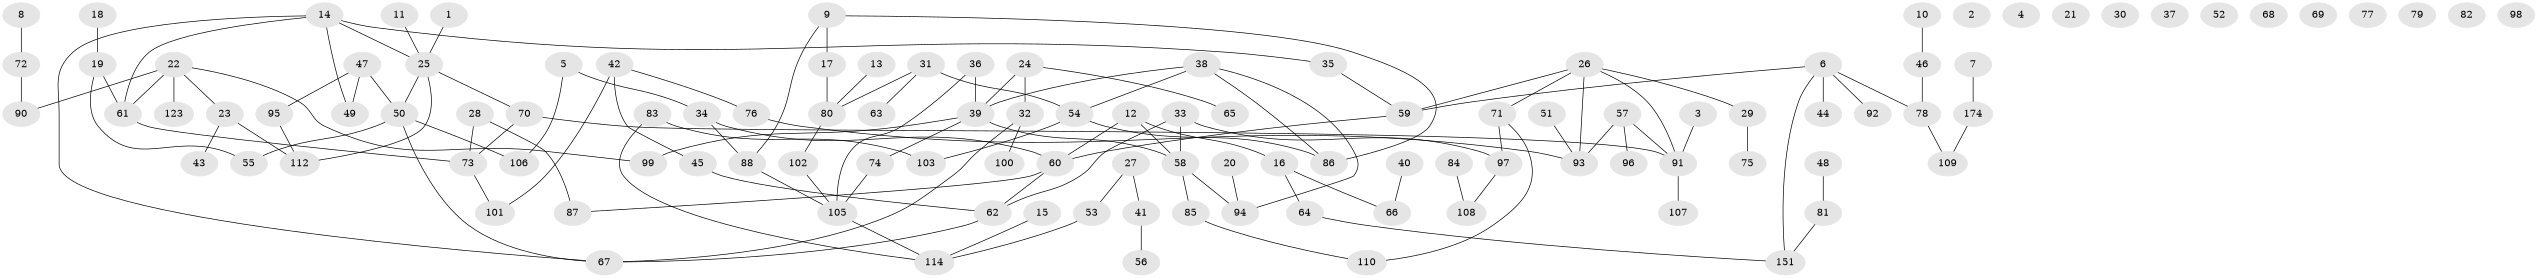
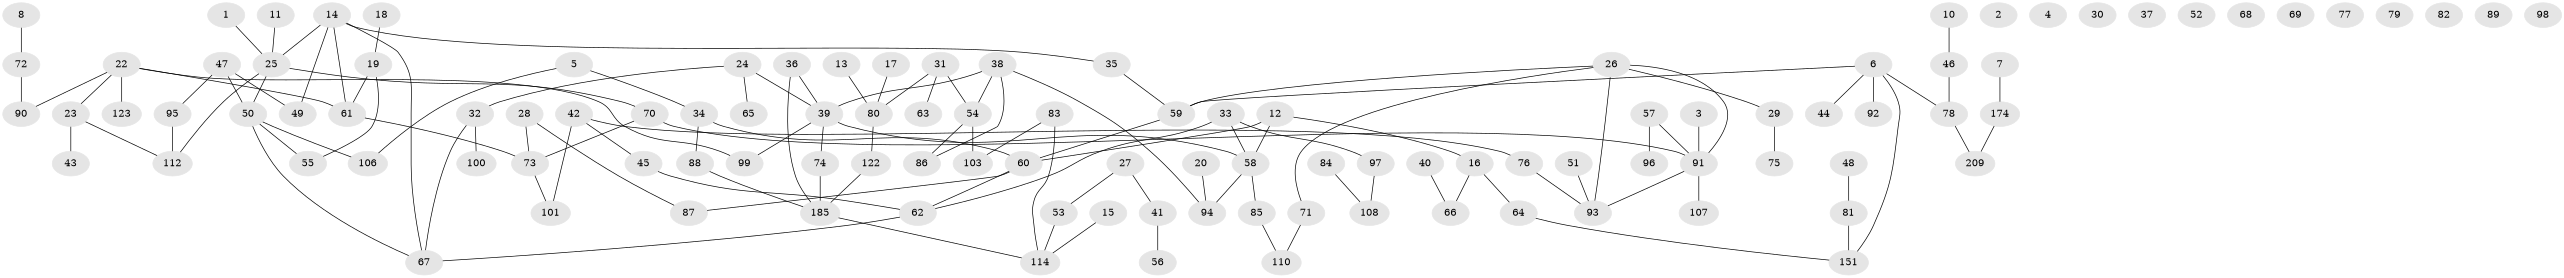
node "9": removed
node "21": removed
node "89": added
edge "71" -- "97": removed
edge "57" -- "93": now "91" -- "93"
node "102": label "102" -> "122"
node "109": label "109" -> "209"
node "105": label "105" -> "185"
